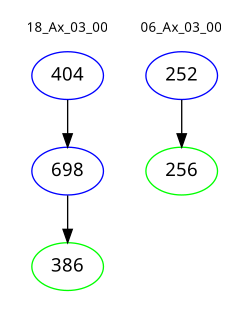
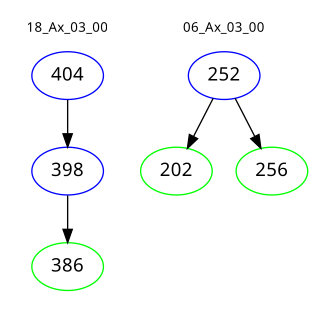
node "698": label "698" -> "398"
node "202": added
